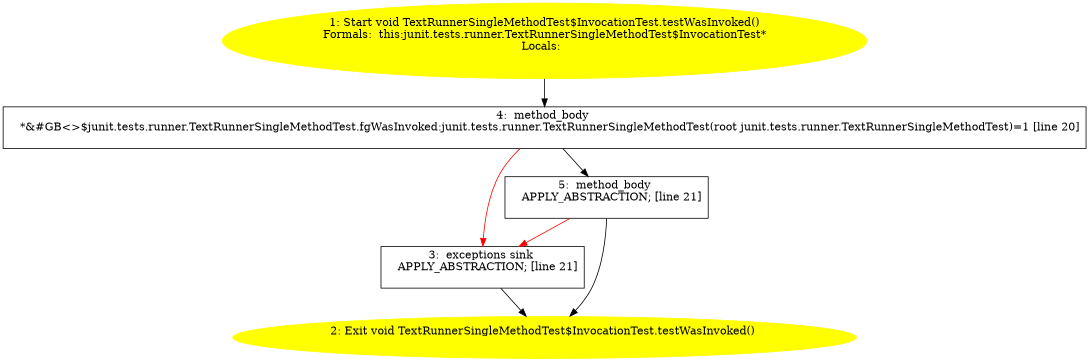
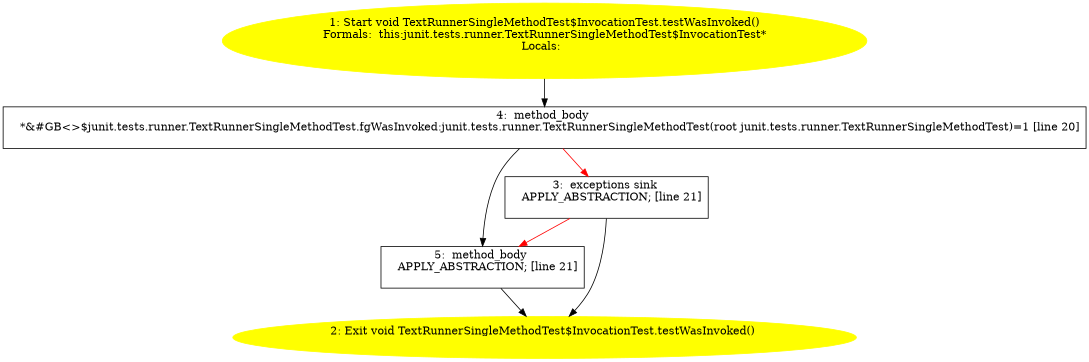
edge "5:  method_body APPLY_ABSTRACTION; [line 21]" -> "3:  exceptions sink APPLY_ABSTRACTION; [line 21]": reversed
